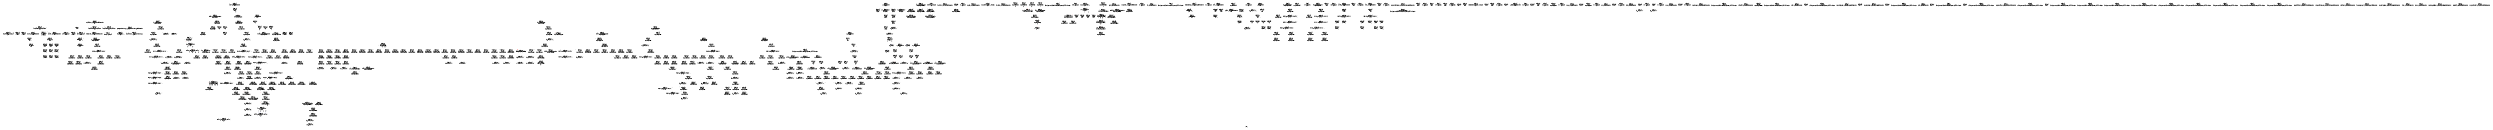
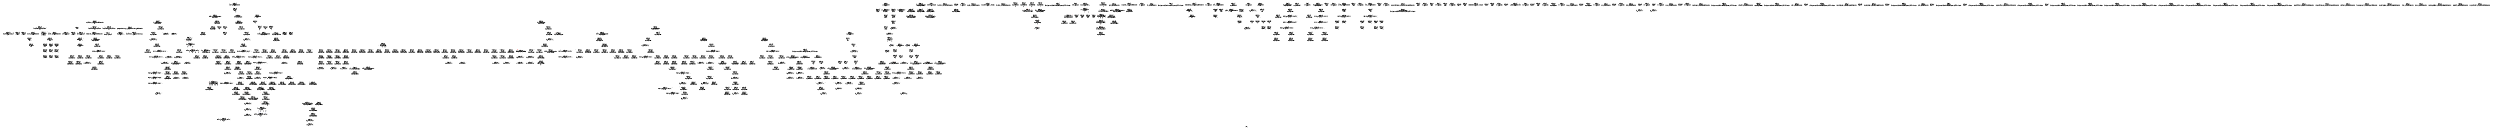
node "NodeID: 607": removed
